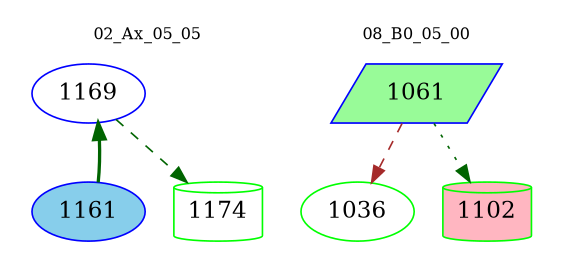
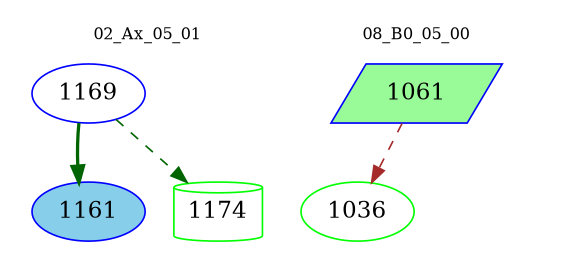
cluster "02_Ax_05_05": label "02_Ax_05_05" -> "02_Ax_05_01"
edge "1161" -> "1169": reversed
node "1102": removed
